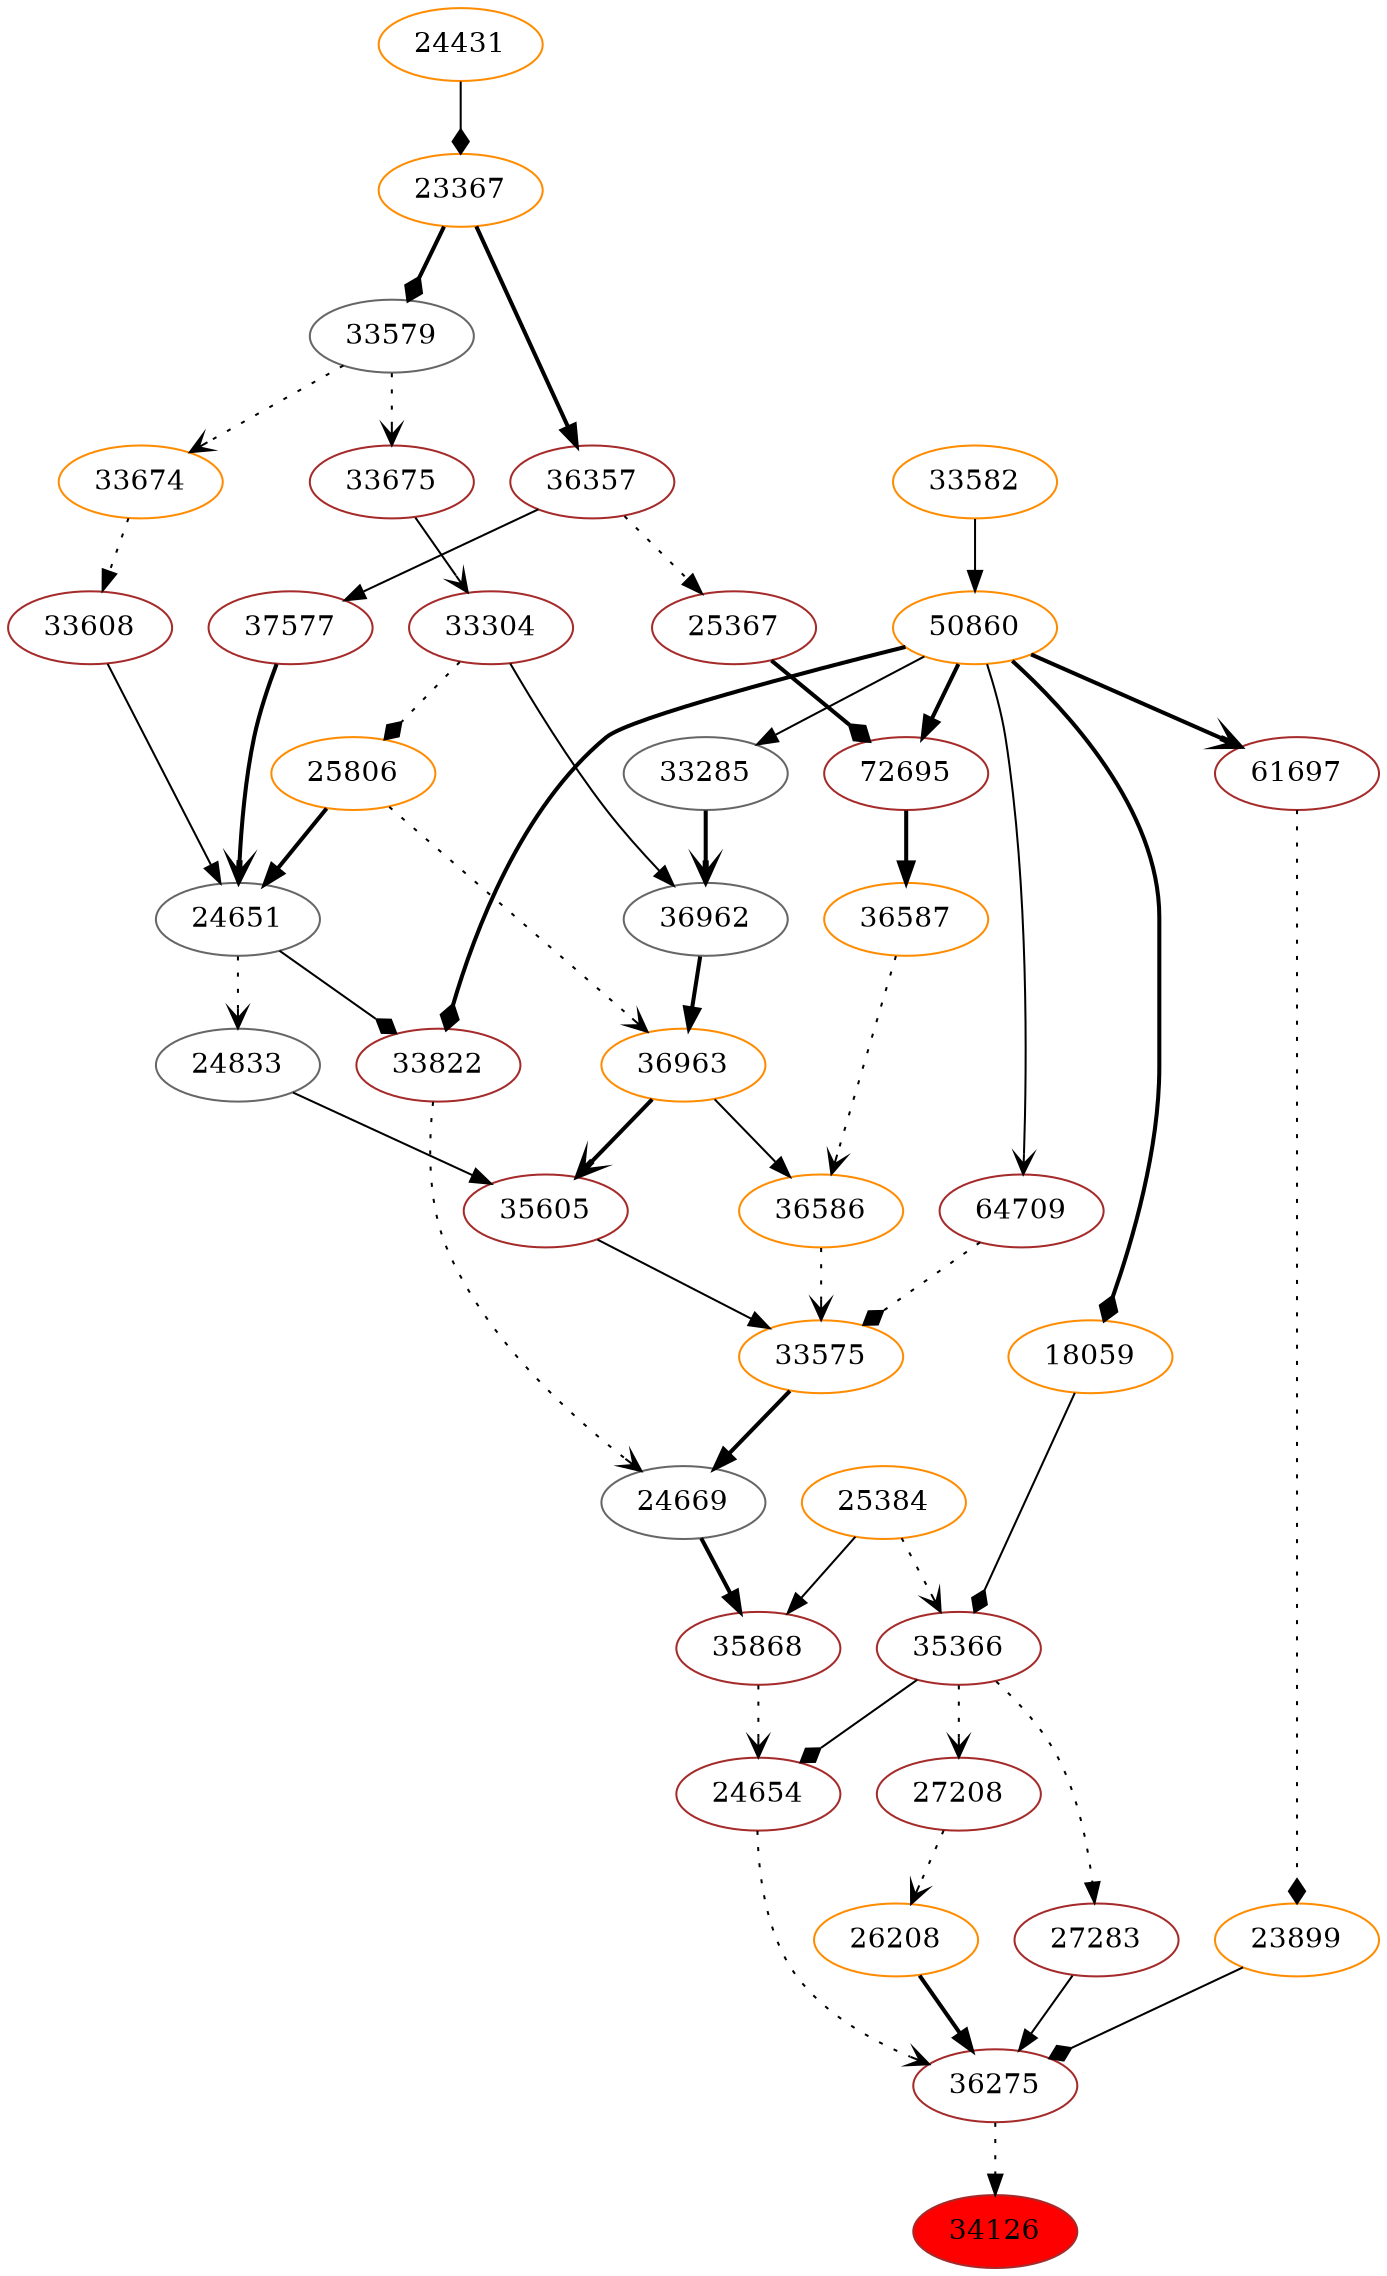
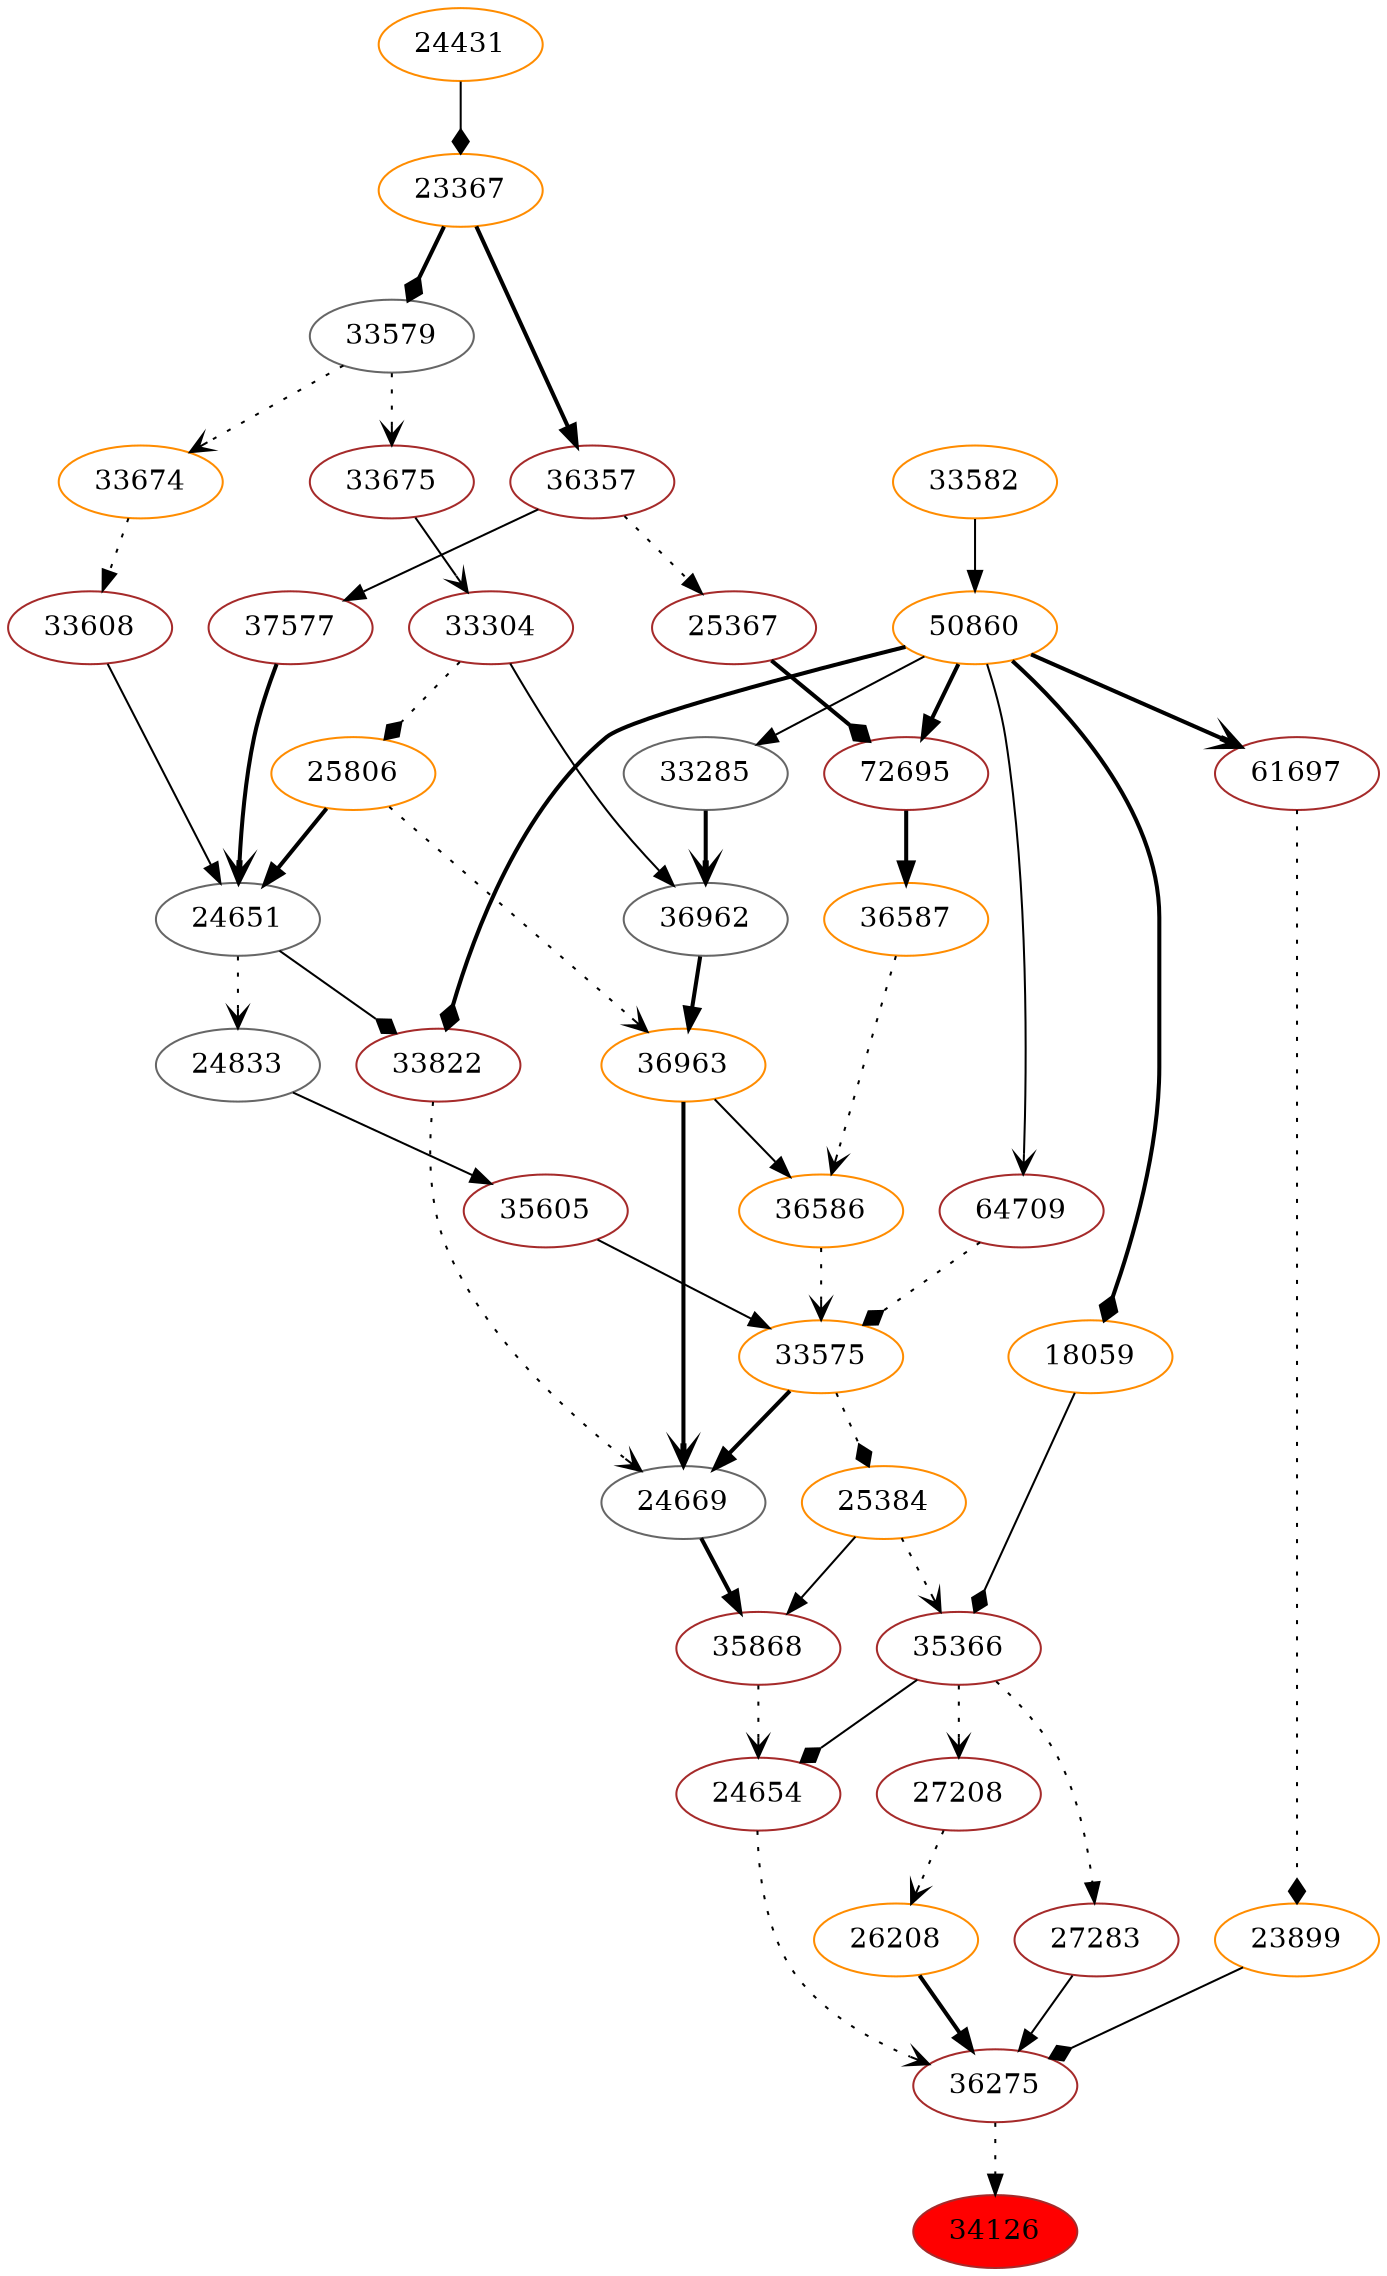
edge "36963" -> "35605": now "36963" -> "24669"
edge "33575" -> "25384": added
